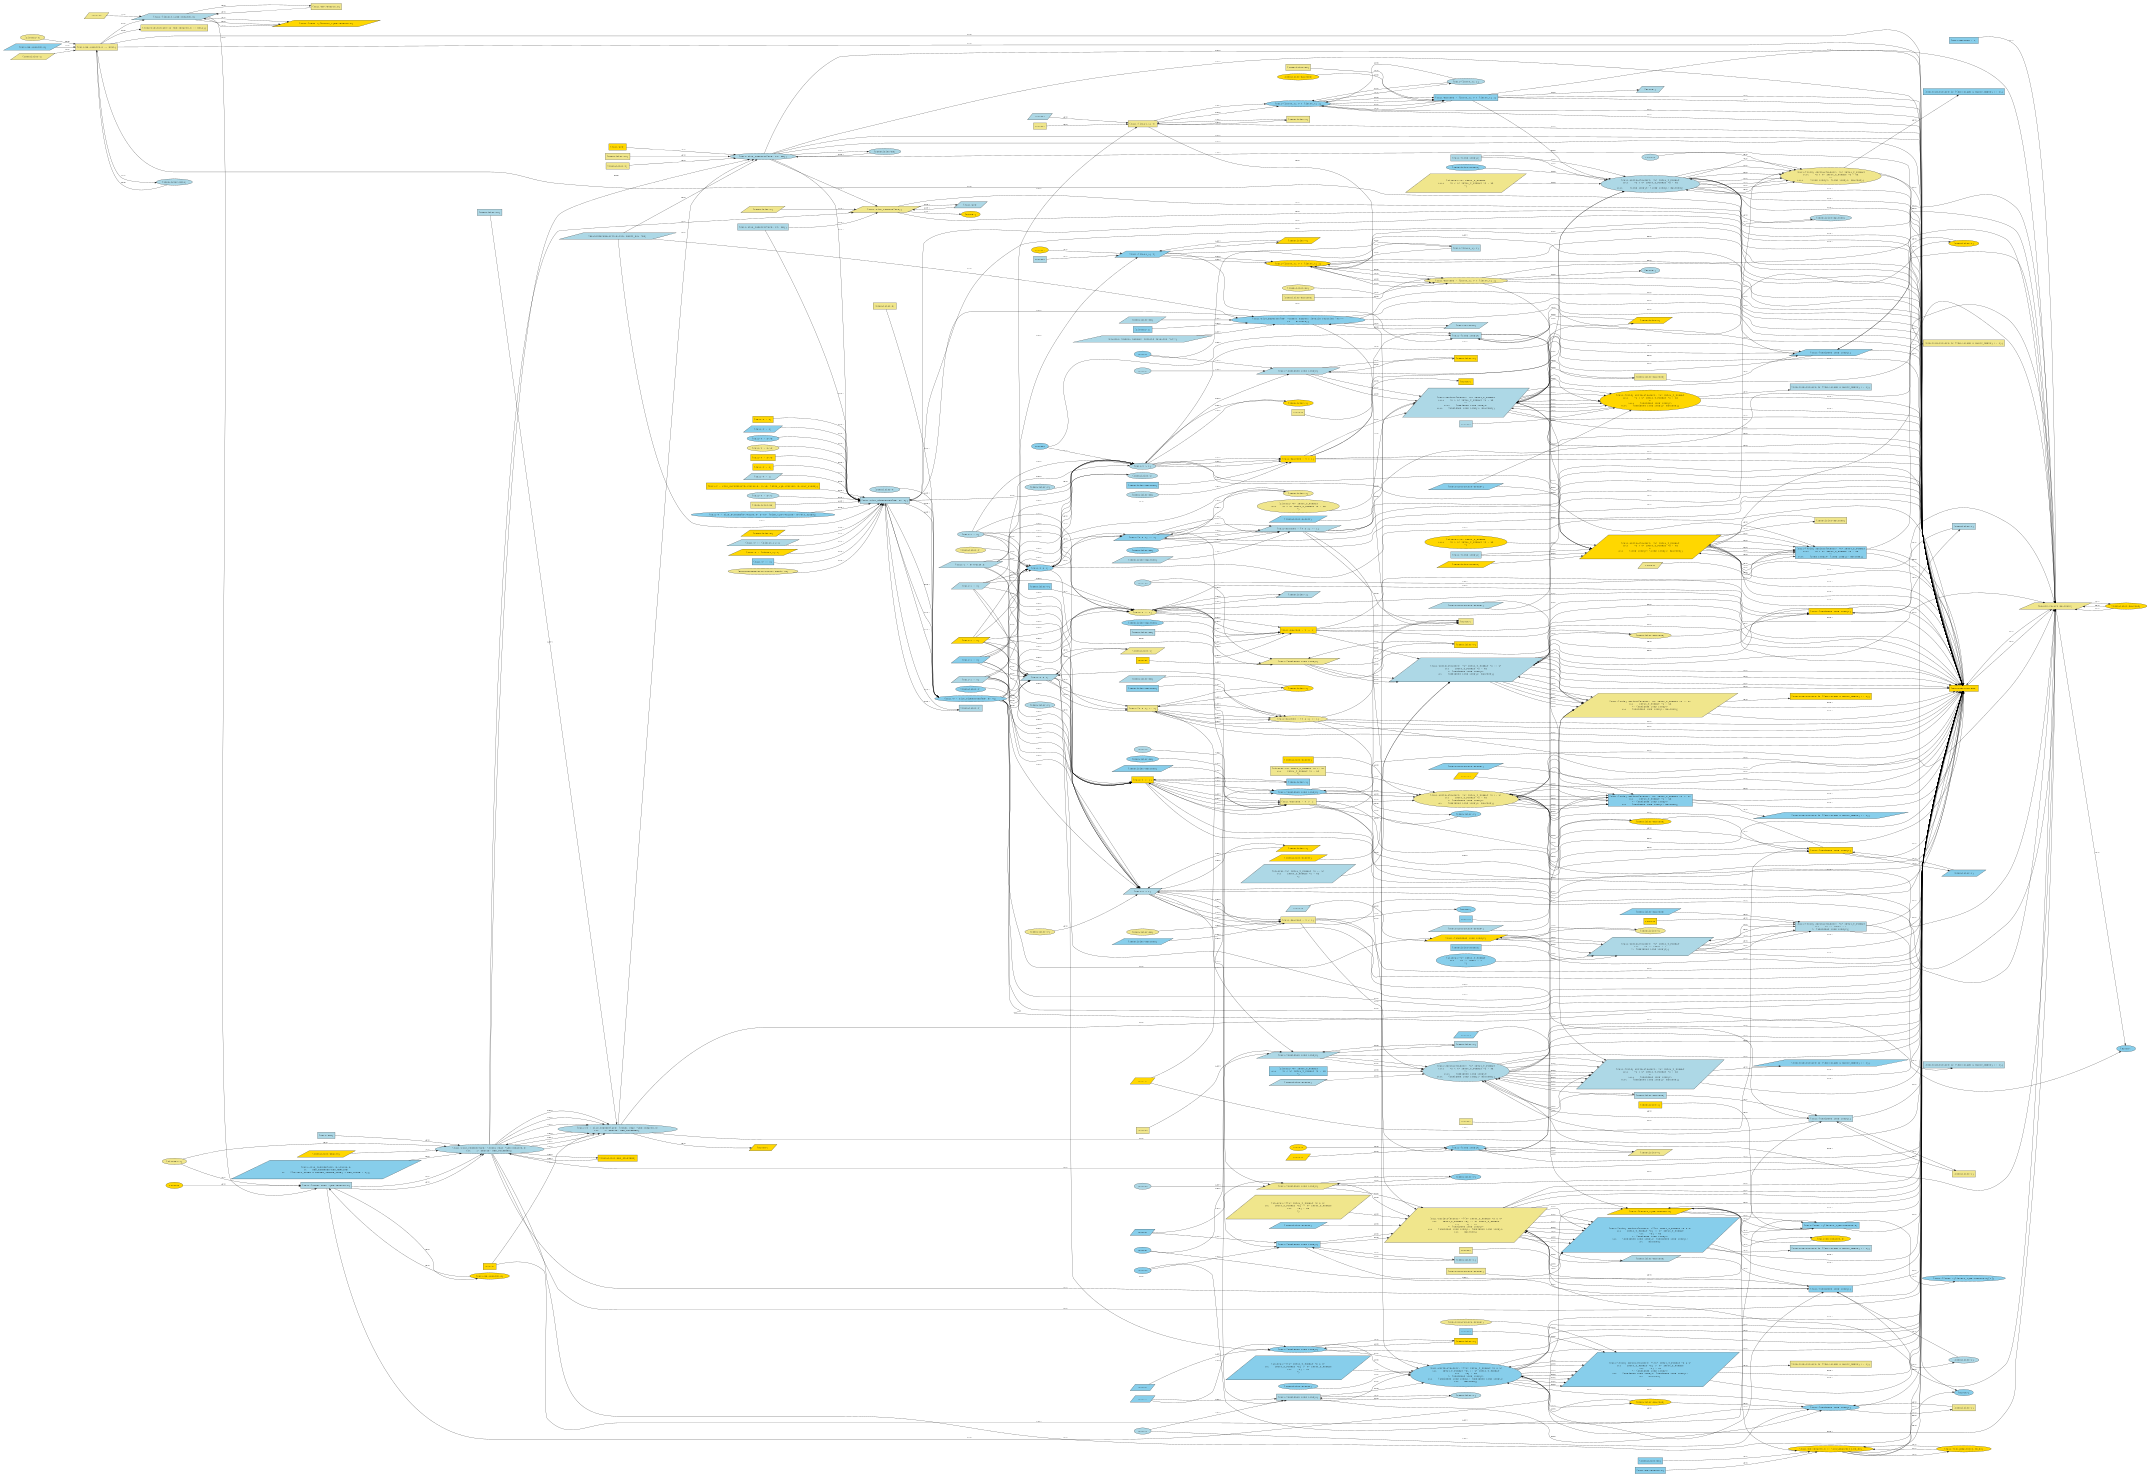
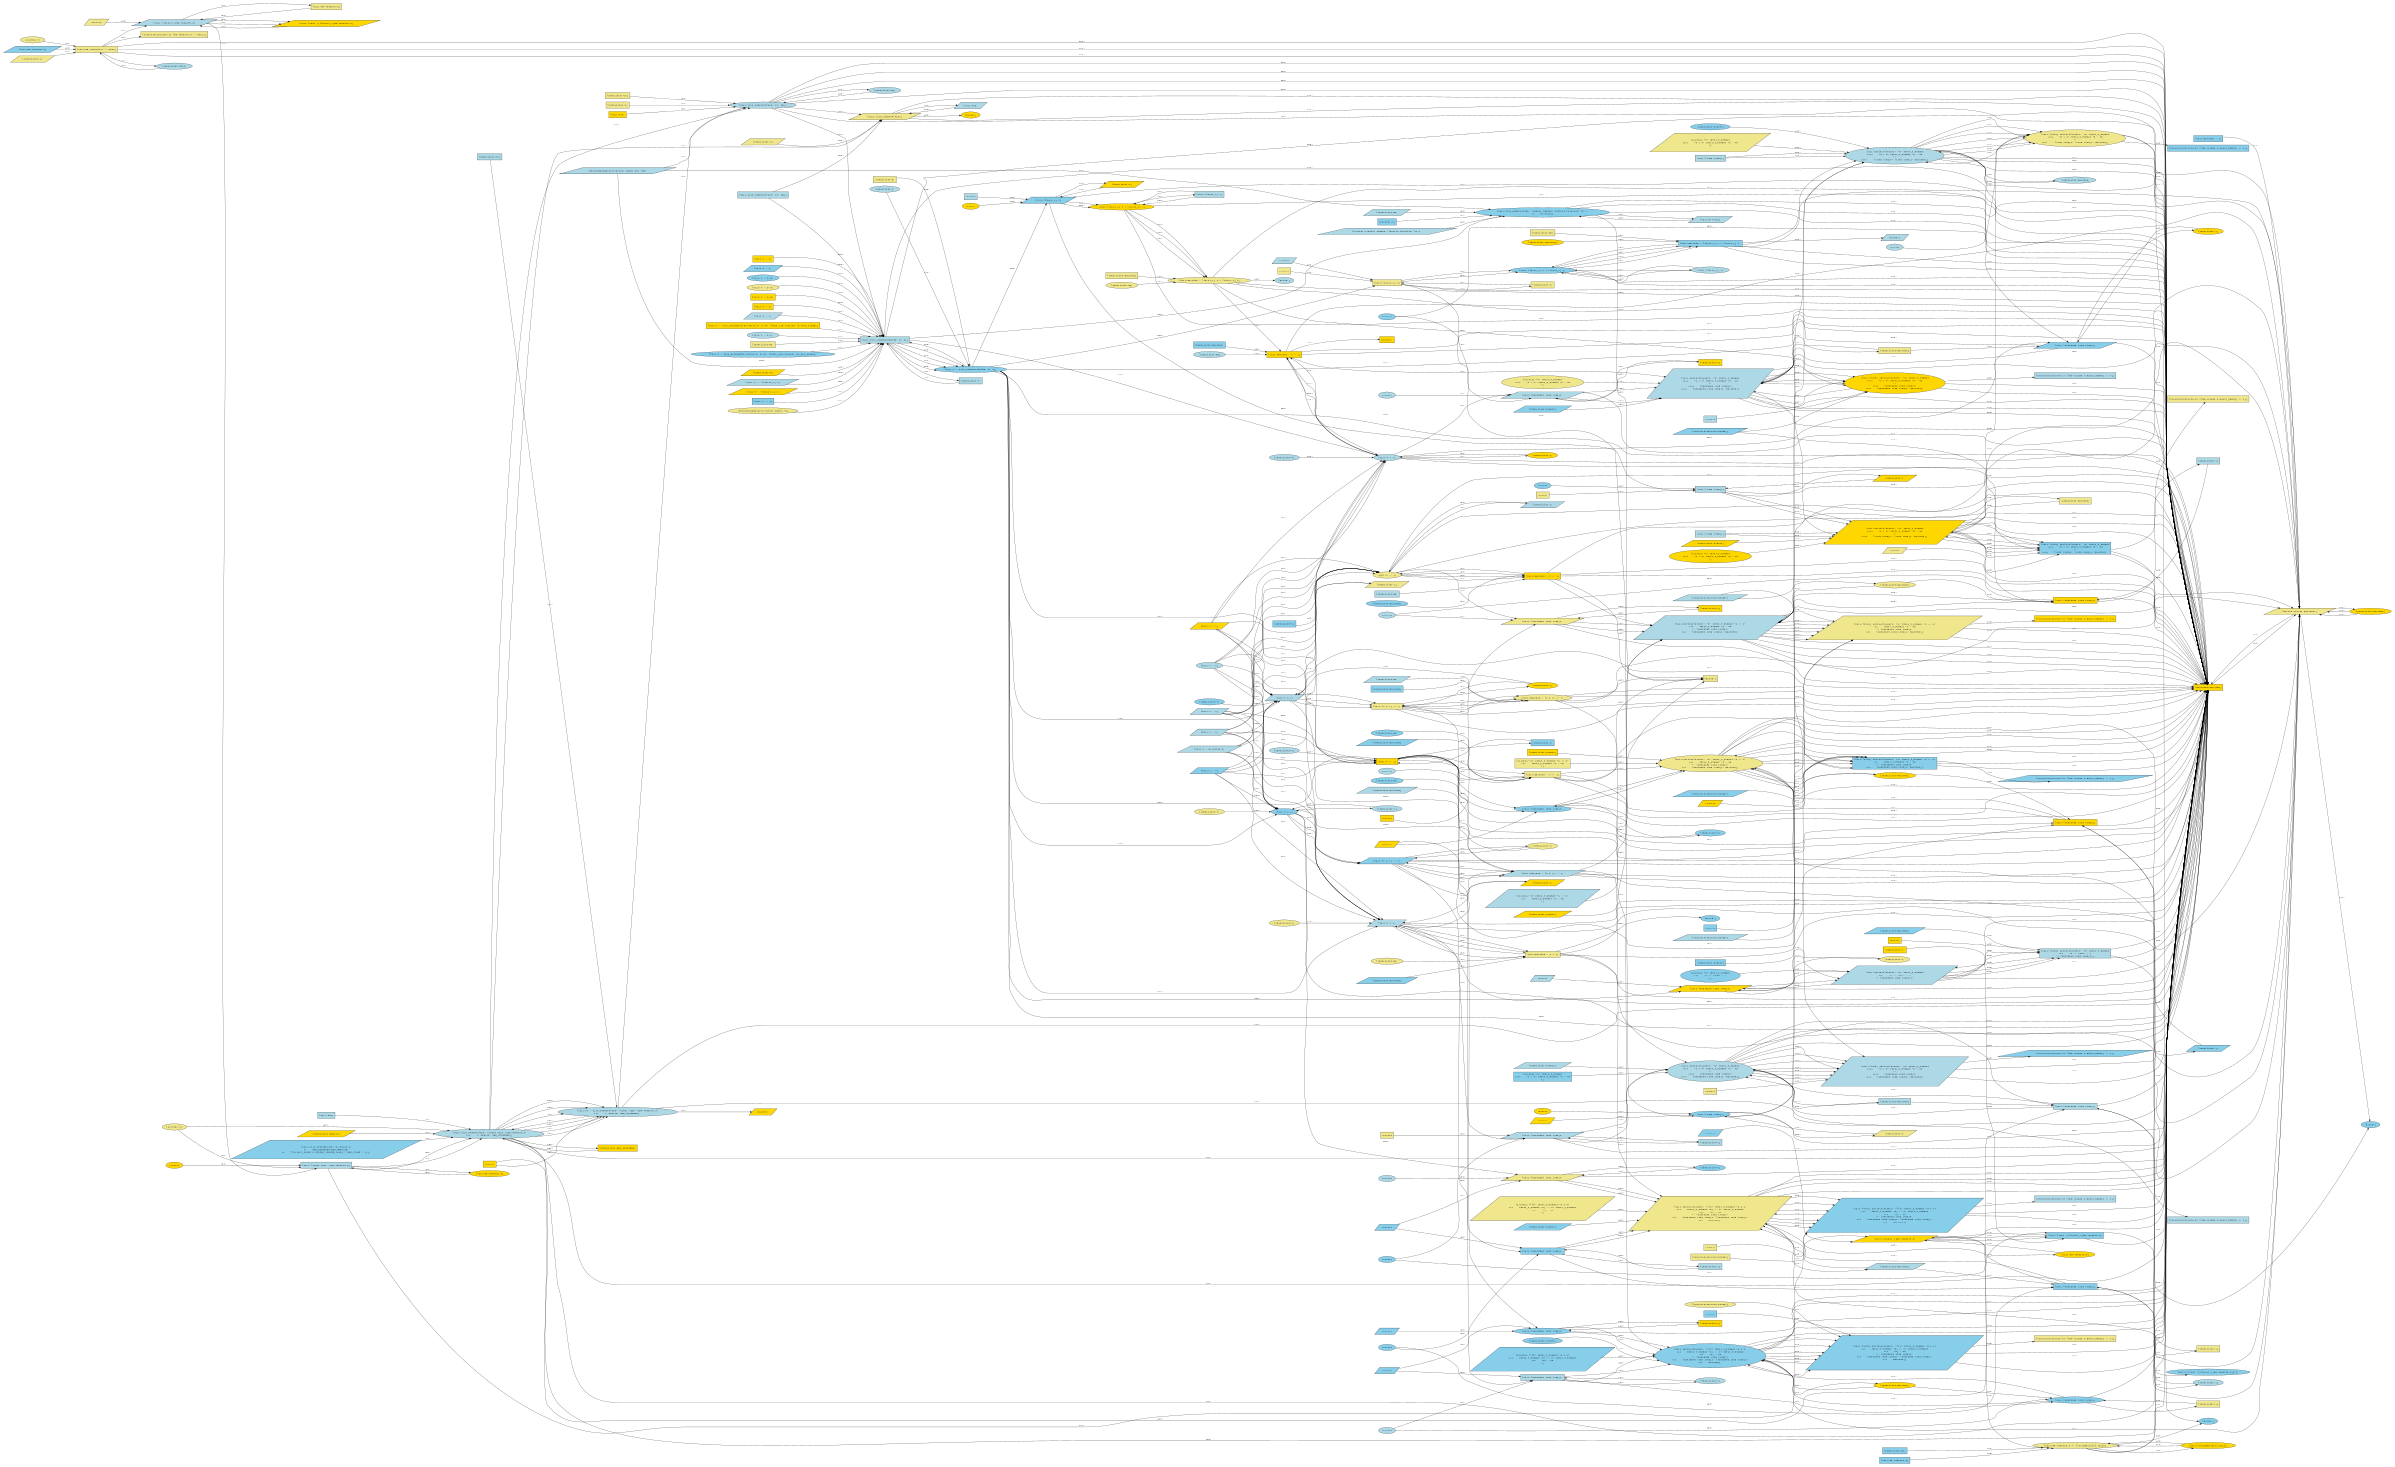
edge "(Call,matched = (int64_t) v > (int64_t) l)" -> "(Call,(int64_t) v > (int64_t) l)": now "(Call,matched = (int64_t) v > (int64_t) l)" -> "(Call,matched = v > l)"
edge "1000846" -> "(Call,v > l)": now "(Call,matched = v > l)" -> "(Call,v > l)"
node "(Call,ms->search.s += (int)pmatch[0].rm_so)": fillcolor gold -> khaki
